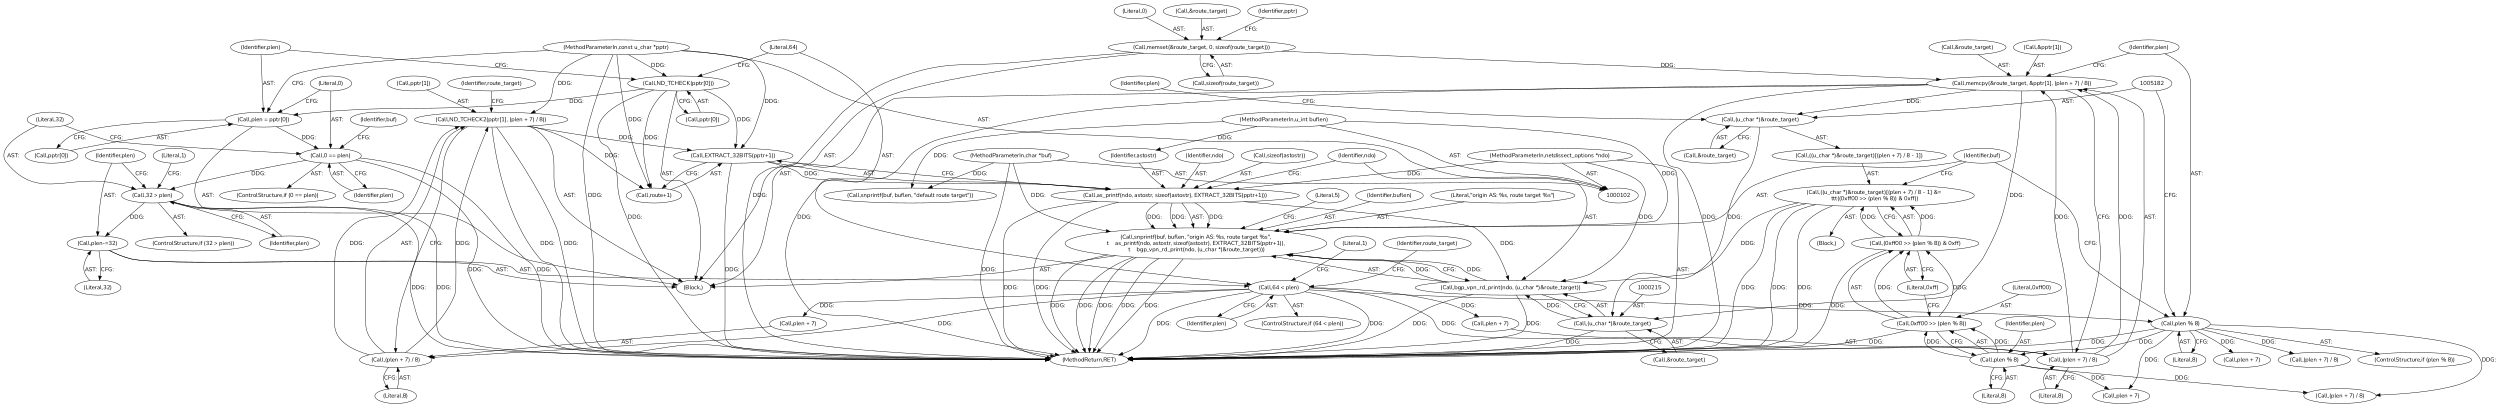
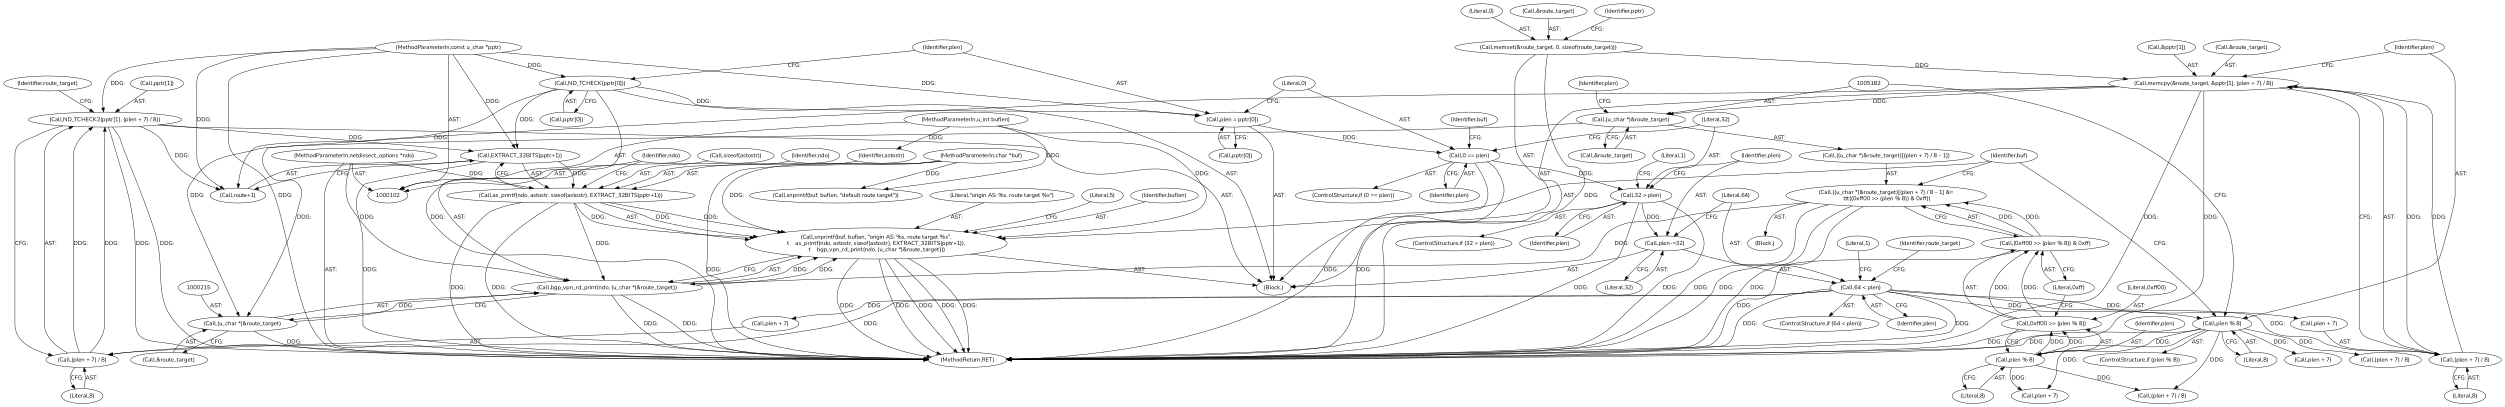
edge "(Literal,64)" -> "(Call,ND_TCHECK(pptr[0]))": now "(Literal,64)" -> "(Call,plen-=32)"
edge "(MethodParameterIn,const u_char *pptr)" -> "(Call,plen = pptr[0])": label "CFG: " -> "DDG: "
node "(Call,sizeof(route_target))": removed
